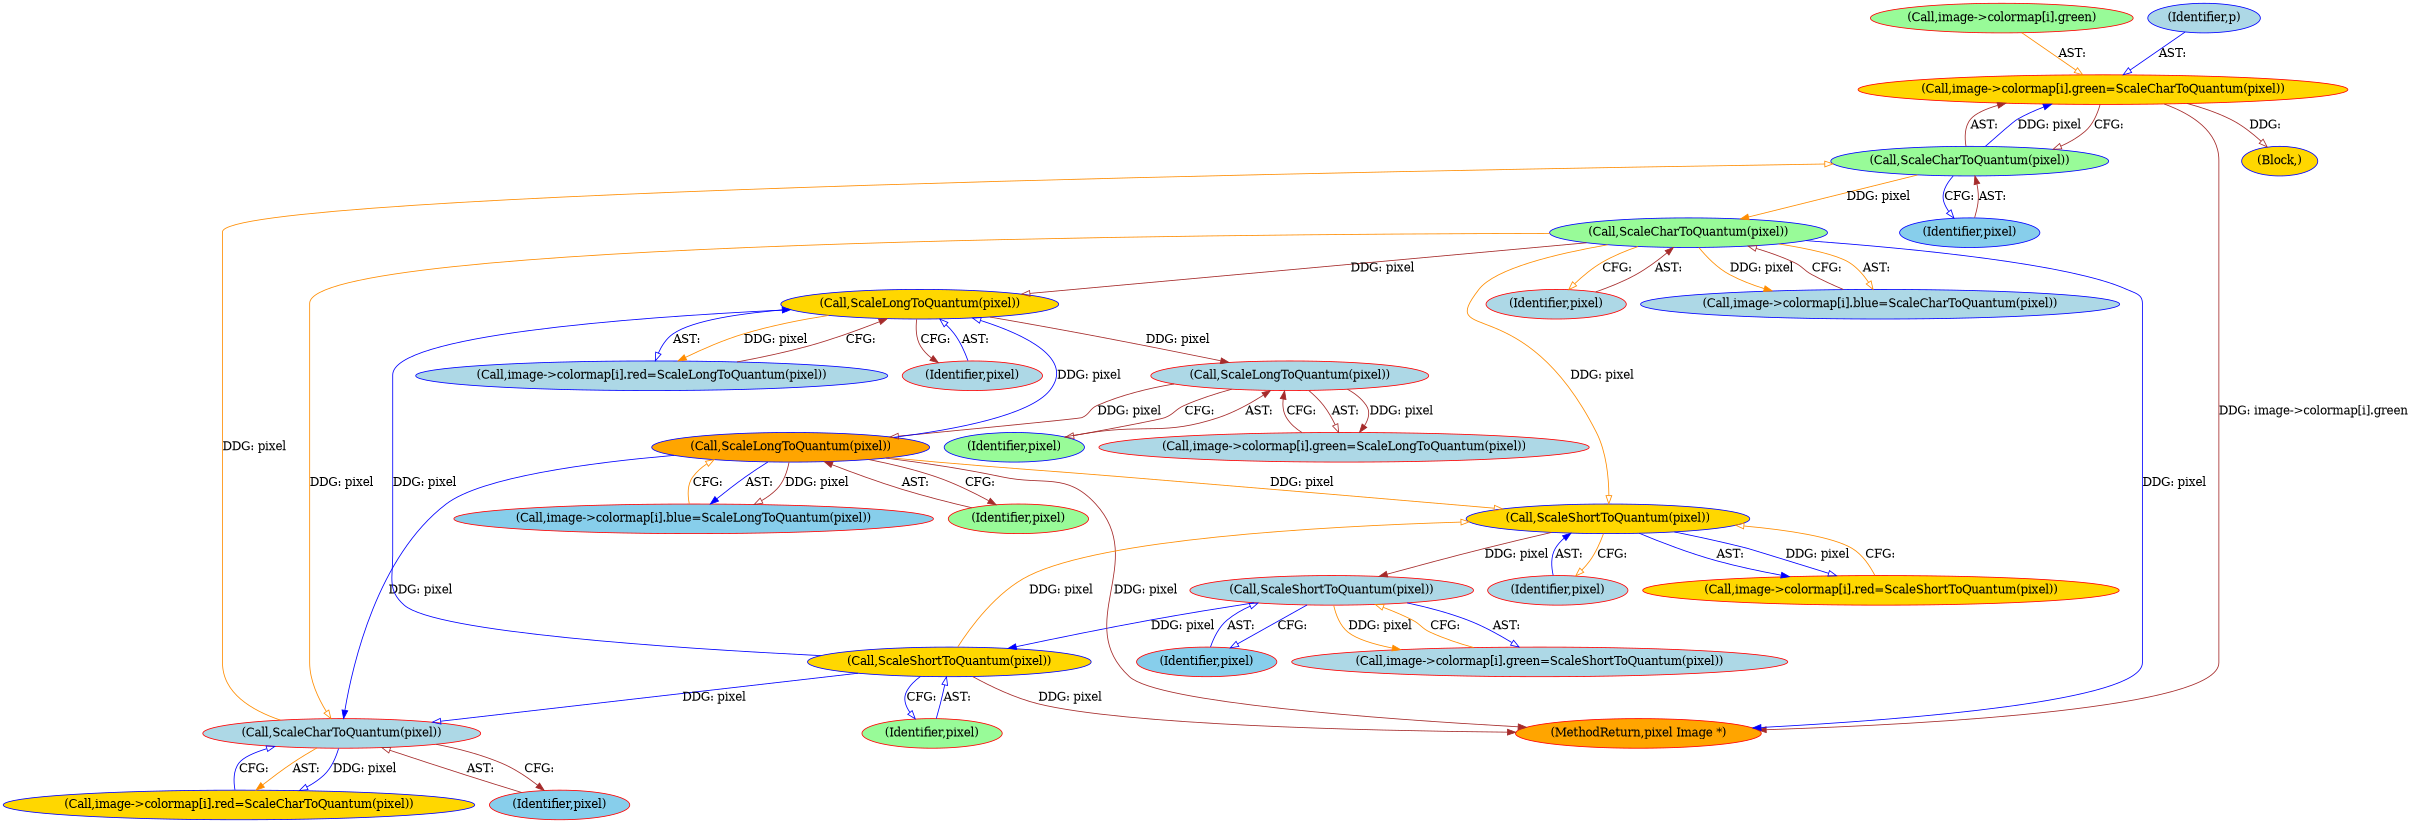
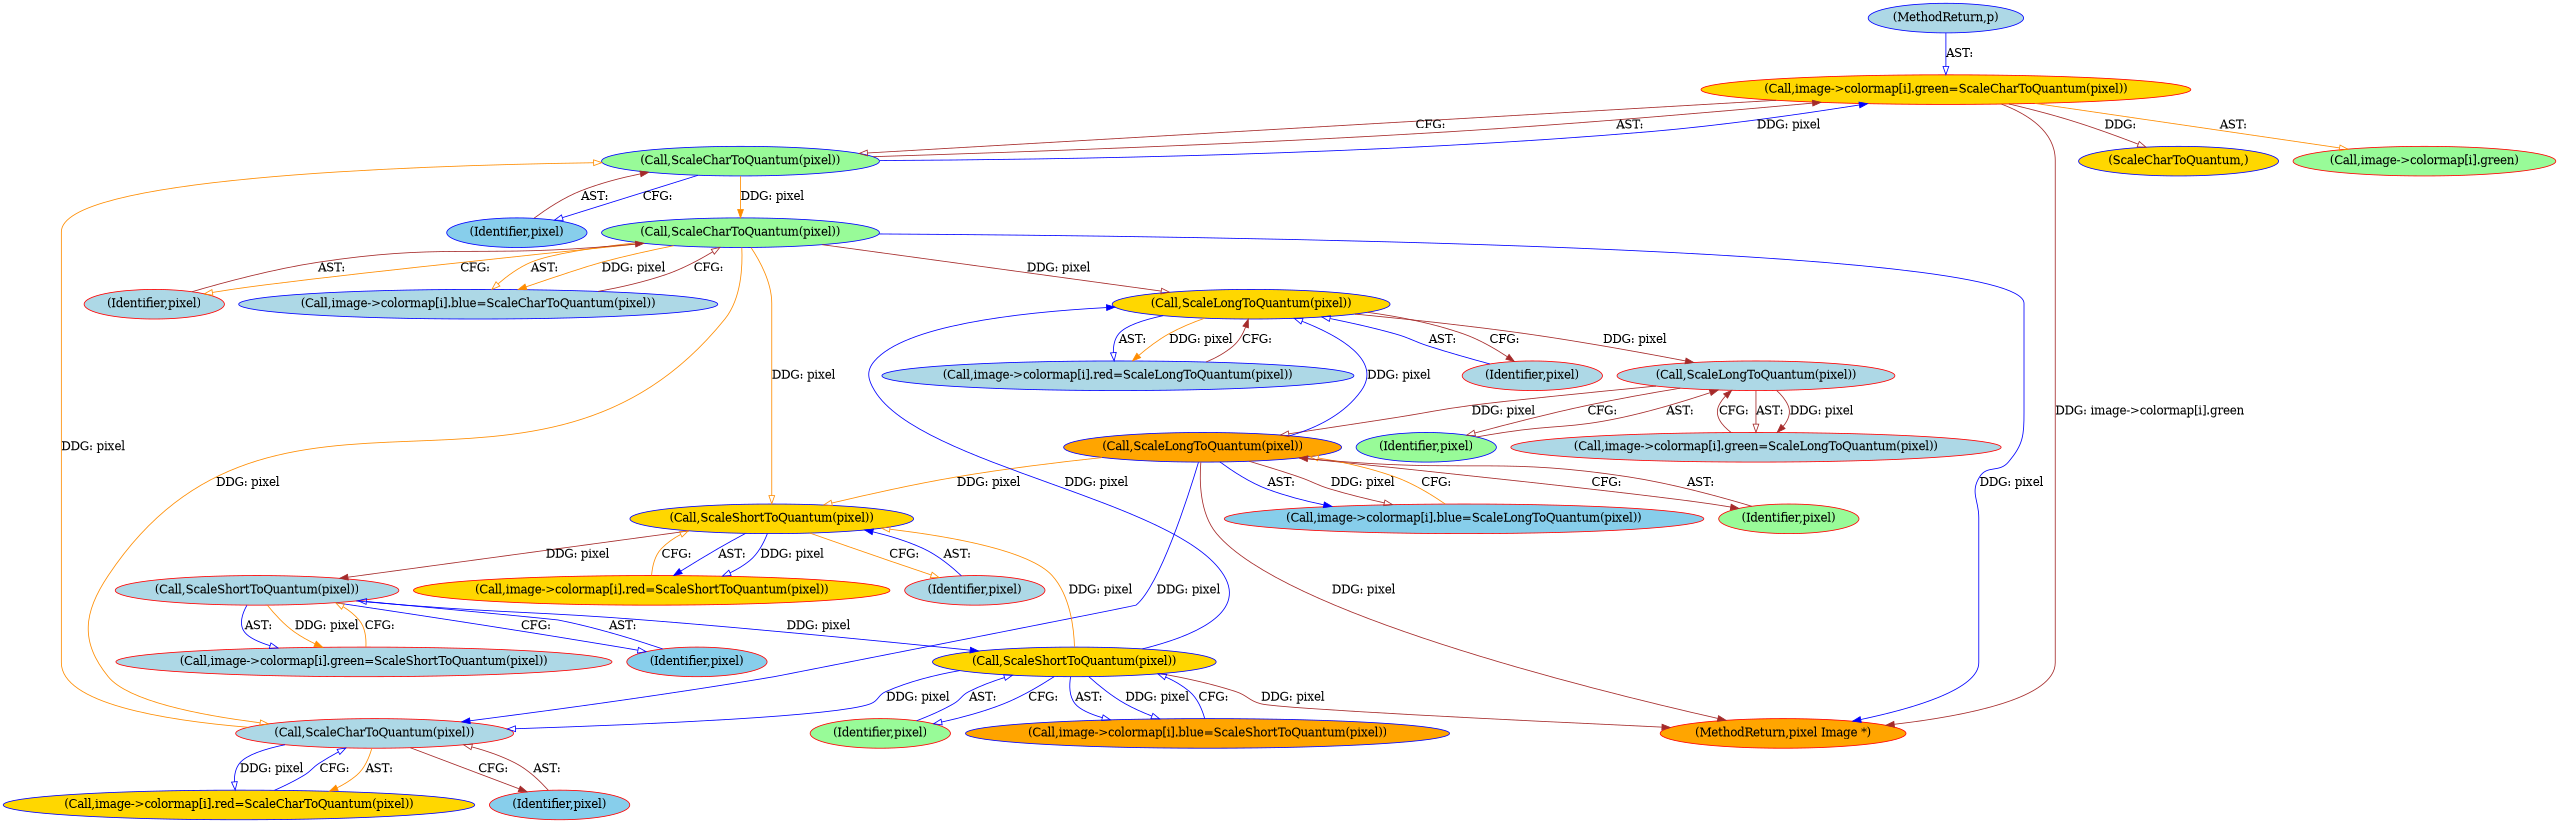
node "(Identifier,p)": label "(Identifier,p)" -> "(MethodReturn,p)"
edge "(Call,image->colormap[i].green)" -> "(Call,image->colormap[i].green=ScaleCharToQuantum(pixel))": reversed
node "(Block,)": label "(Block,)" -> "(ScaleCharToQuantum,)"
node "(Call,image->colormap[i].blue=ScaleShortToQuantum(pixel))": added
